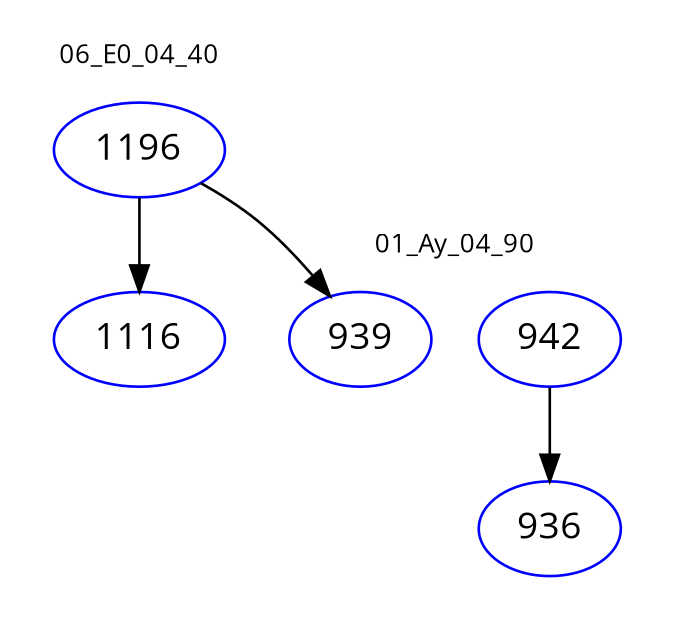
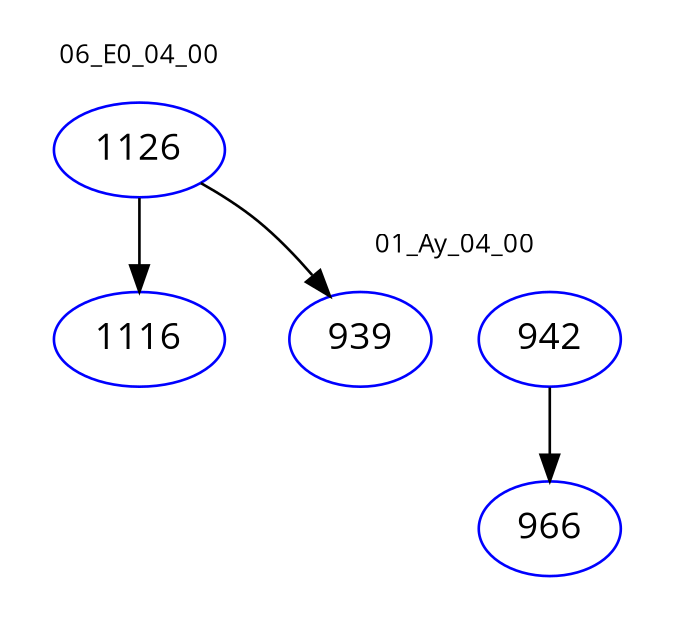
cluster "06_E0_04_40": label "06_E0_04_40" -> "06_E0_04_00"
node "1196": label "1196" -> "1126"
cluster "01_Ay_04_90": label "01_Ay_04_90" -> "01_Ay_04_00"
node "936": label "936" -> "966"
